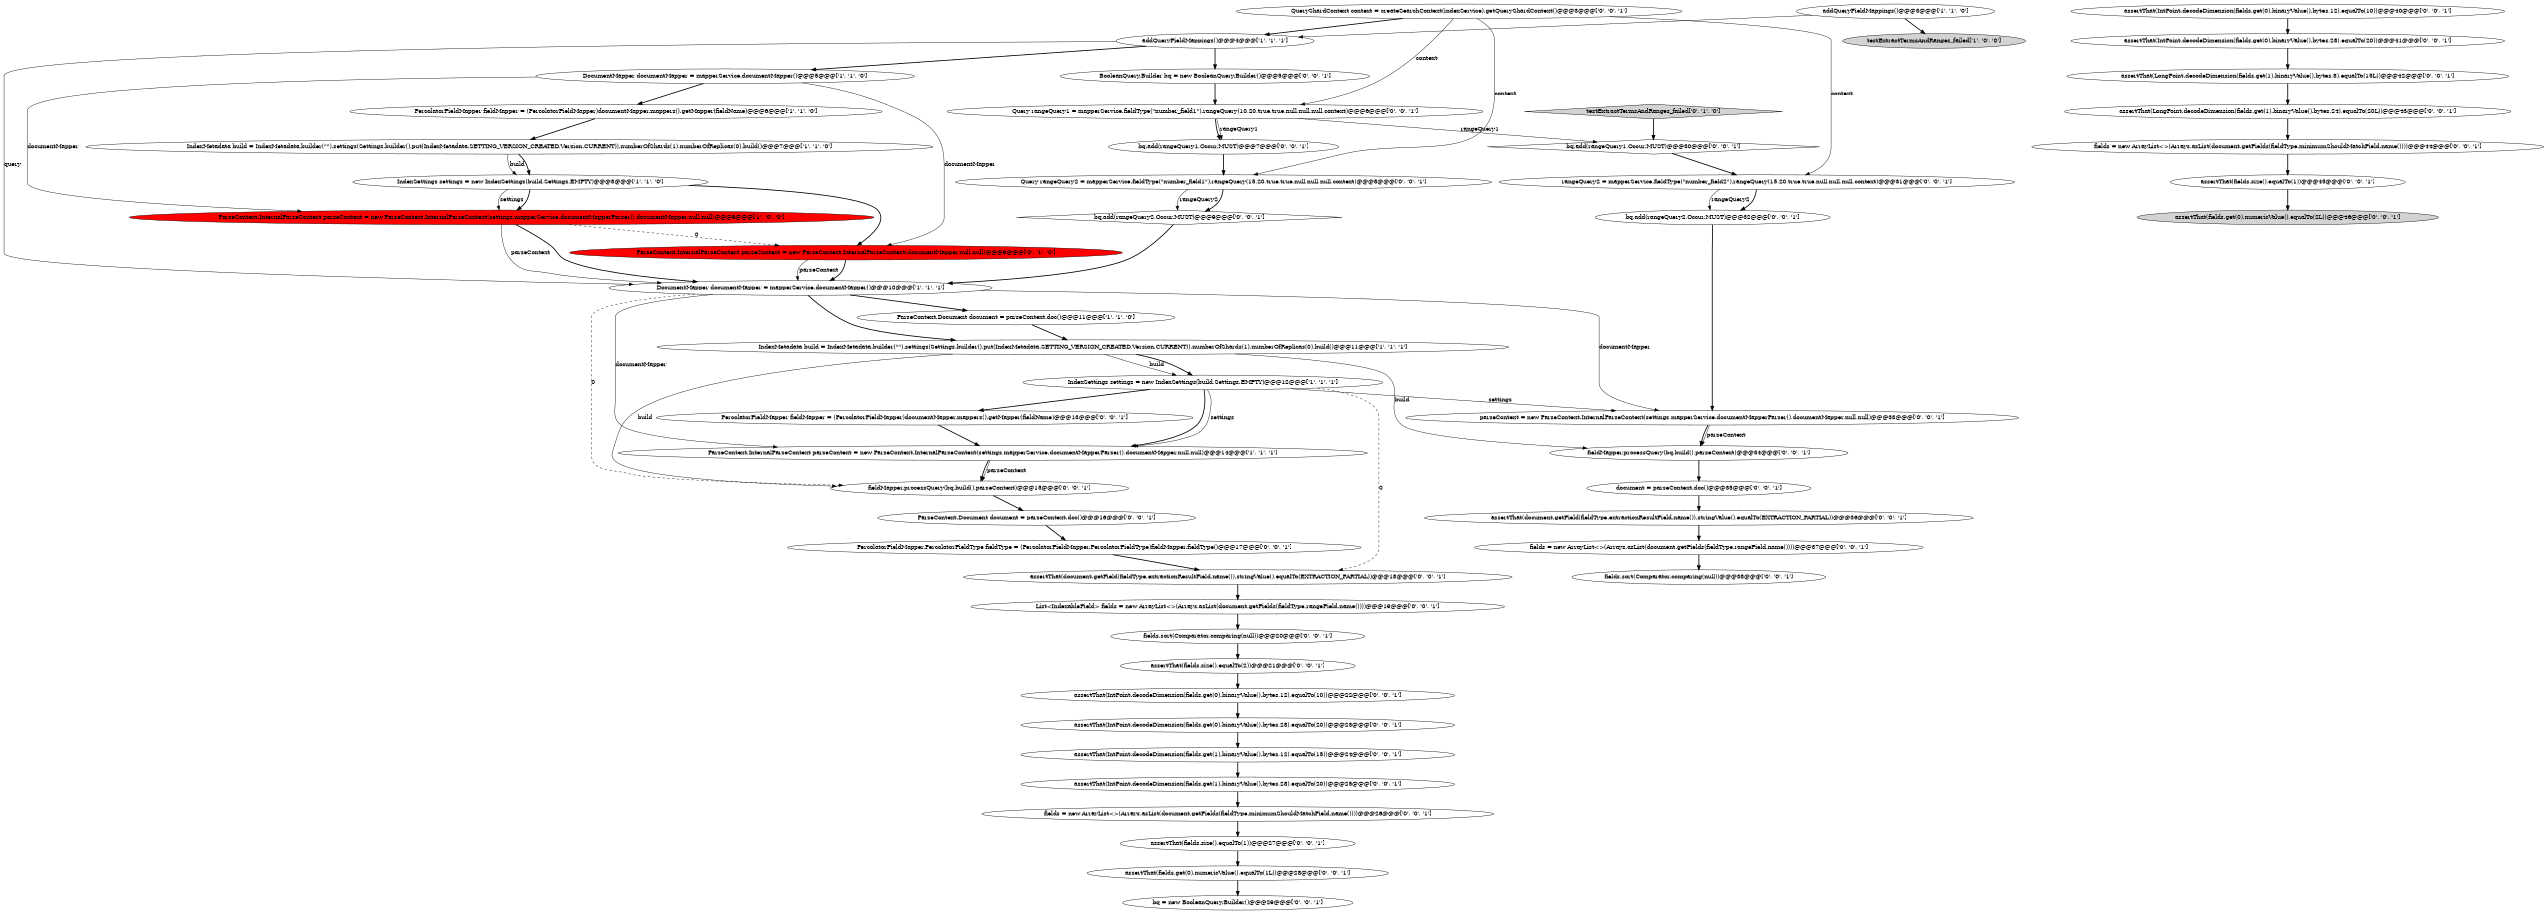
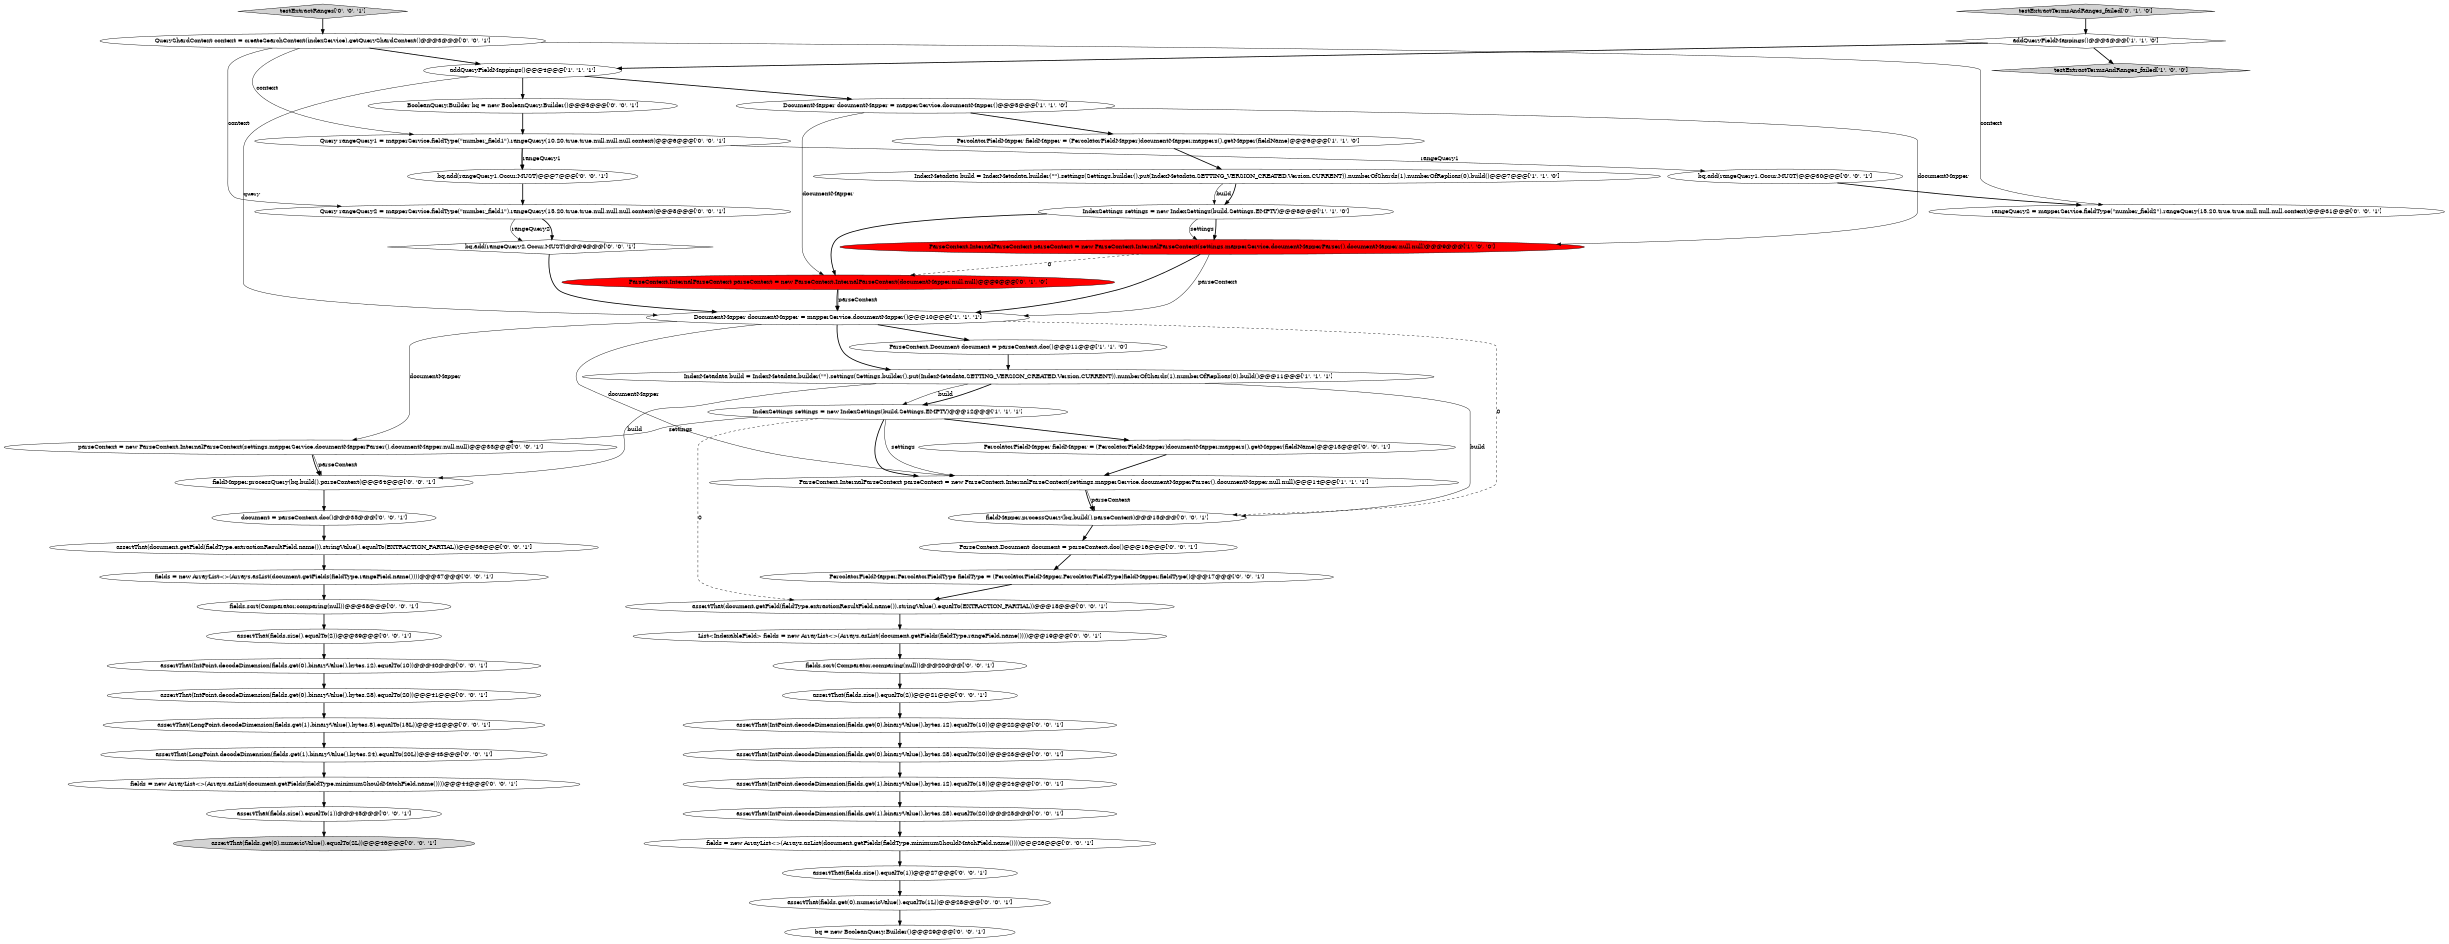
node "testExtractRanges['0', '0', '1']": added
node "addQueryFieldMappings()@@@3@@@['1', '1', '0']": shape ellipse -> diamond
edge "addQueryFieldMappings()@@@3@@@['1', '1', '0']" -> "addQueryFieldMappings()@@@4@@@['1', '1', '1']": style solid -> bold
node "testExtractTermsAndRanges_failed['1', '0', '0']": shape ellipse -> diamond
edge "testExtractTermsAndRanges_failed['0', '1', '0']" -> "bq.add(rangeQuery1,Occur.MUST)@@@30@@@['0', '0', '1']": now "testExtractTermsAndRanges_failed['0', '1', '0']" -> "addQueryFieldMappings()@@@3@@@['1', '1', '0']"
node "bq.add(rangeQuery1,Occur.MUST)@@@30@@@['0', '0', '1']": shape diamond -> ellipse
node "bq.add(rangeQuery2,Occur.MUST)@@@32@@@['0', '0', '1']": removed
node "assertThat(fields.size(),equalTo(2))@@@39@@@['0', '0', '1']": added
